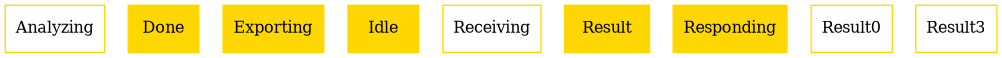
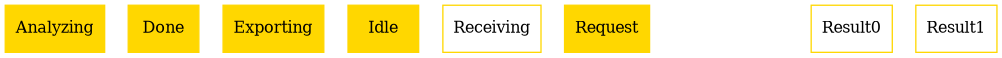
node "Analyzing": fillcolor white -> gold
node "Result": label "Result" -> "Request"
node "Responding": removed
node "Result3": label "Result3" -> "Result1"
